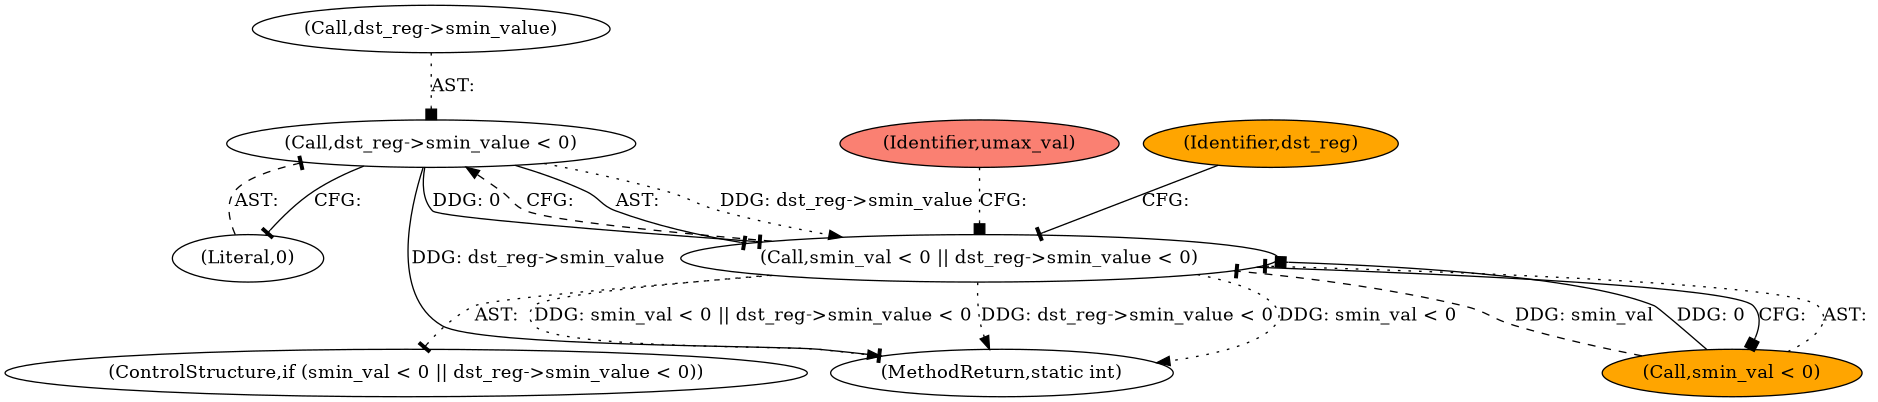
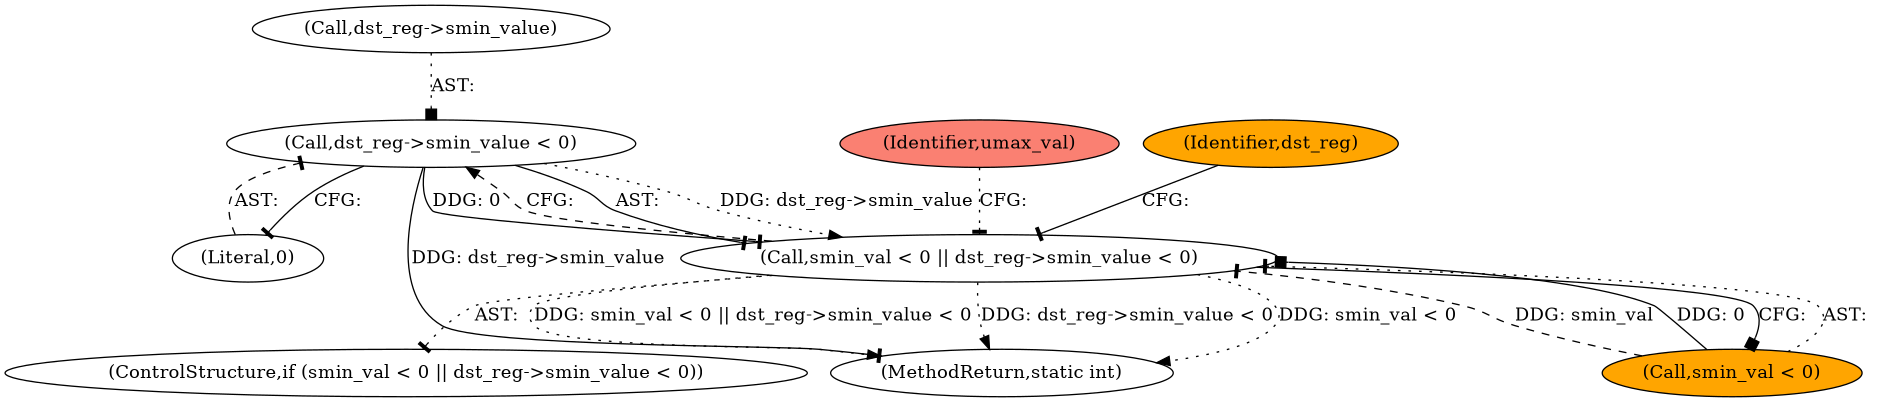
edge "(Identifier,umax_val)" -> "(Call,smin_val < 0 || dst_reg->smin_value < 0)": arrowhead box -> tee
